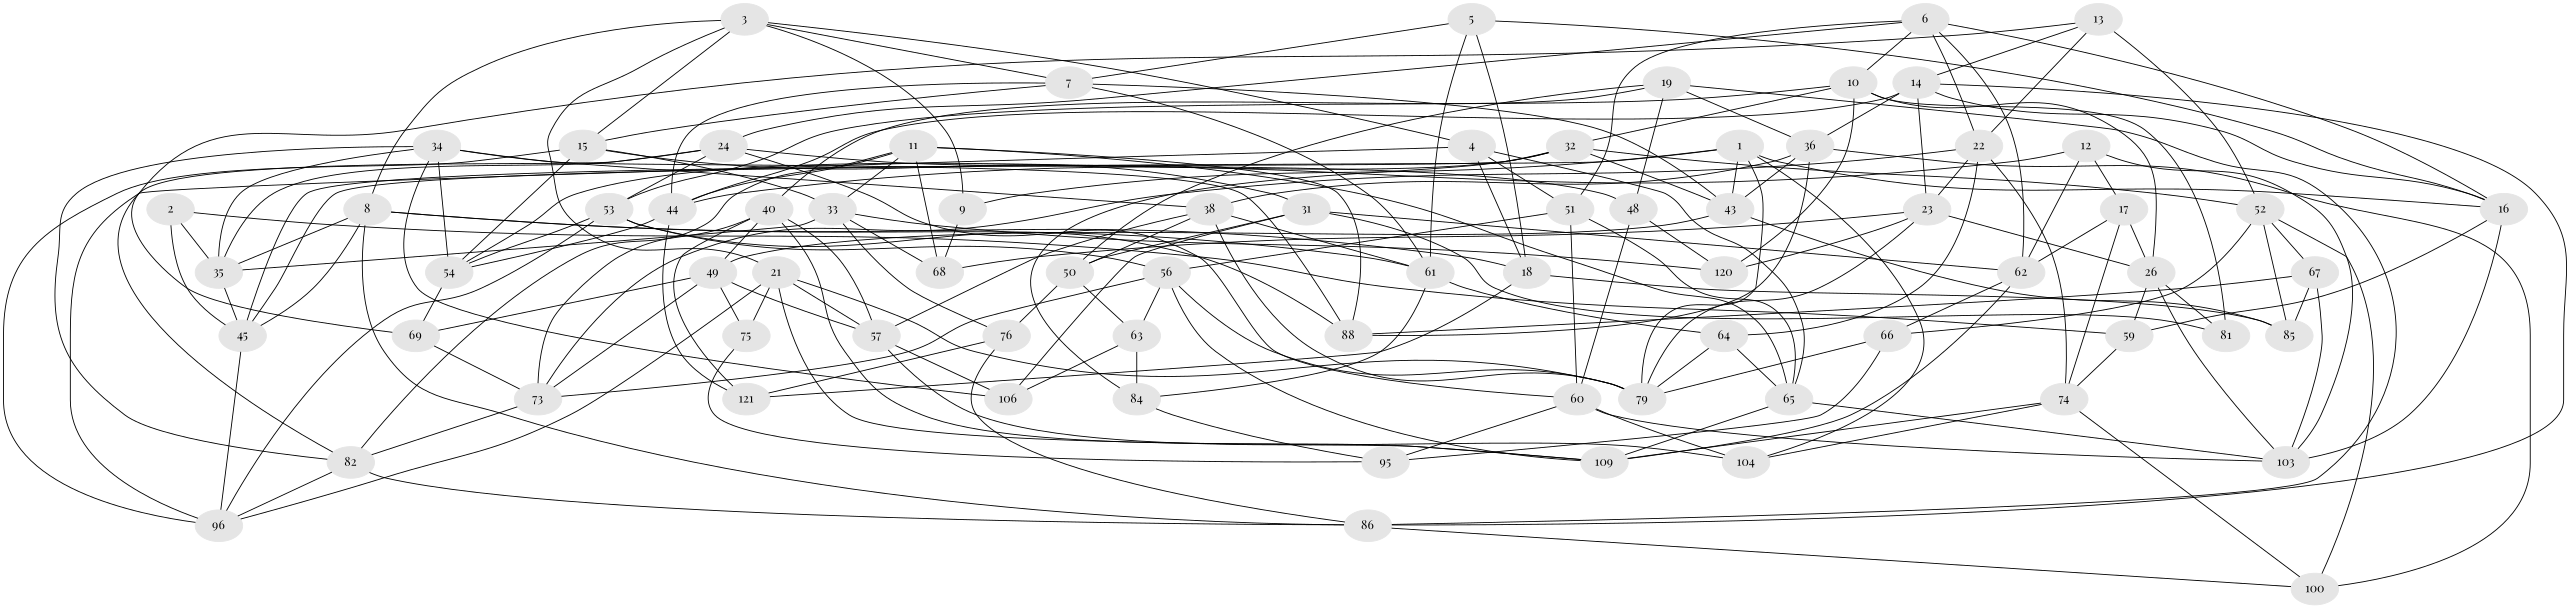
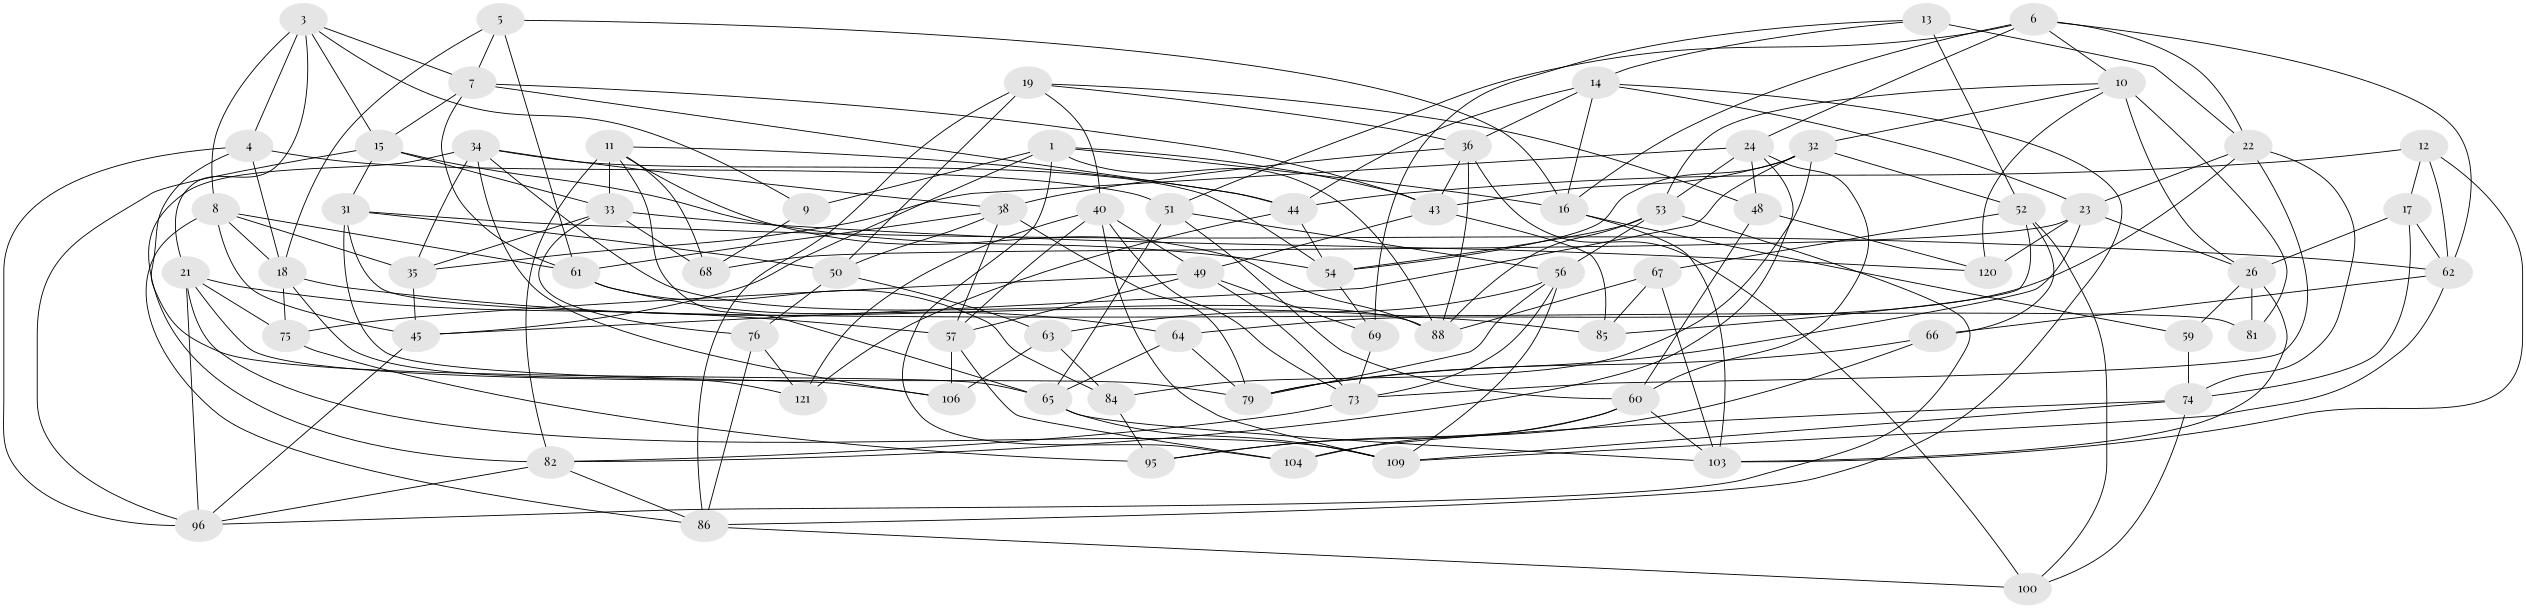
node "2": removed
edge "1" -- "79": now "1" -- "88"
edge "18" -- "75": added
